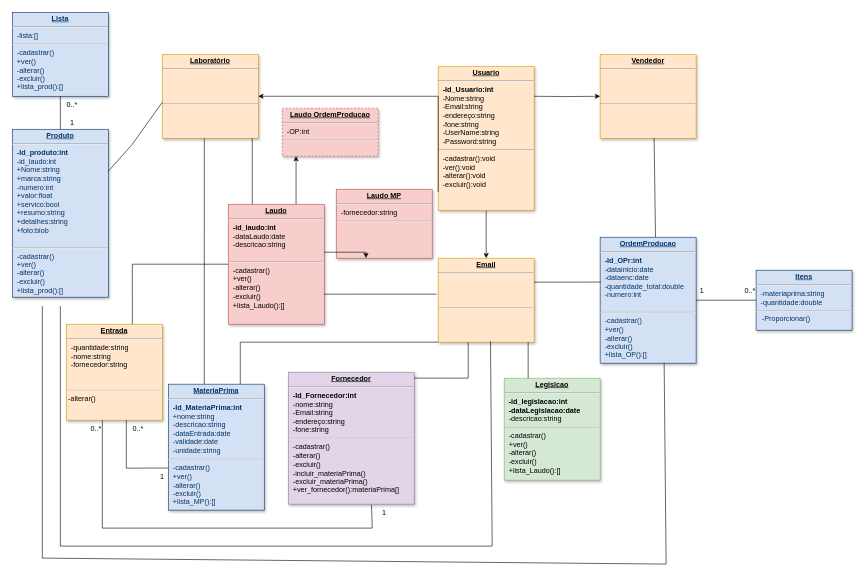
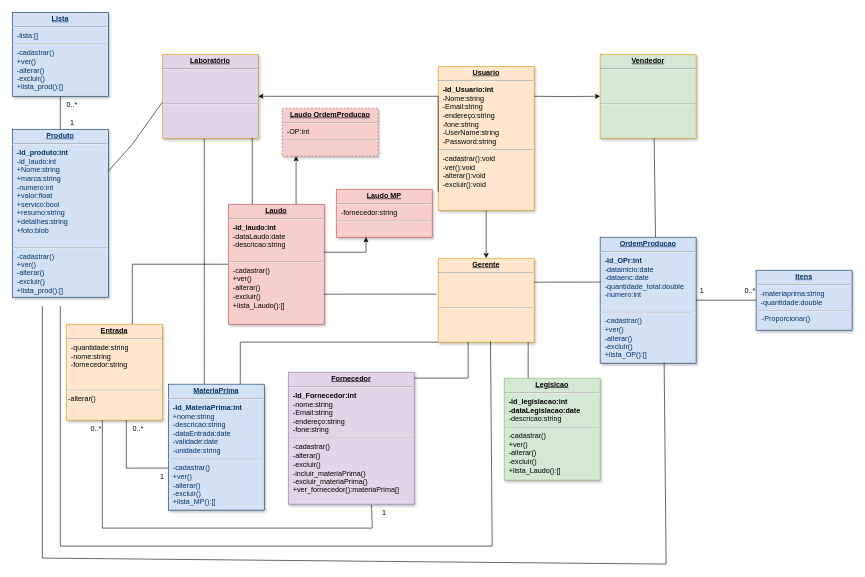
node "Laboratório": fillcolor #ffe6cc -> #e1d5e7
node "Vendedor": fillcolor #ffe6cc -> #d5e8d4
node "Laudo MP -fornecedor:string": size 96x69 -> 96x48
node "Email": label "Email" -> "Gerente"
